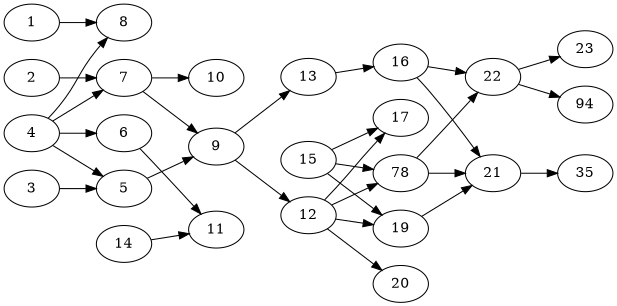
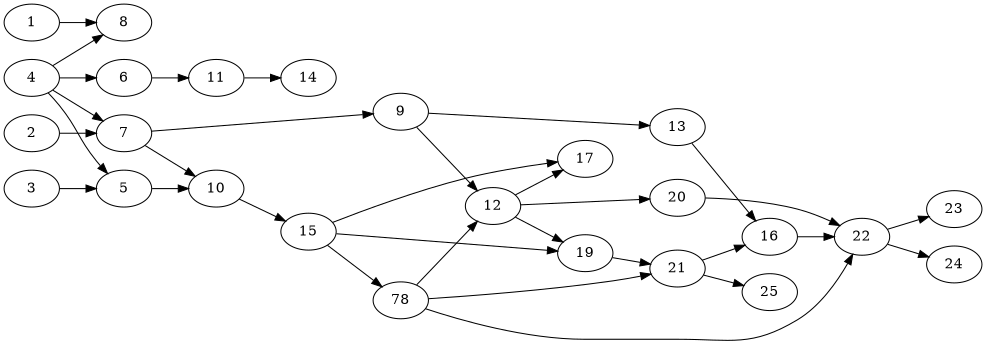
node "94": label "94" -> "24"
edge "16" -> "21": reversed
edge "5" -> "9": now "5" -> "10"
node "35": label "35" -> "25"
edge "12" -> "78": reversed
edge "20" -> "22": added
edge "10" -> "15": added
edge "14" -> "11": reversed
